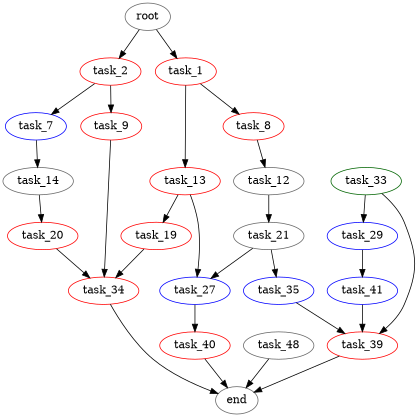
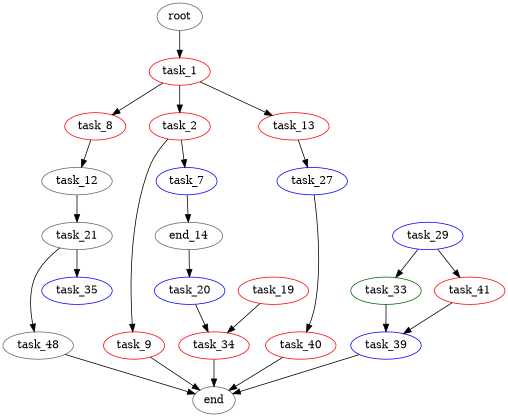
edge "root" -> "task_2": now "task_1" -> "task_2"
node "task_14": label "task_14" -> "end_14"
edge "task_9" -> "task_34": now "task_9" -> "end"
edge "task_13" -> "task_19": removed
edge "task_33" -> "task_29": reversed
node "task_20": color red -> blue
edge "task_21" -> "task_27": now "task_21" -> "task_48"
node "task_41": color blue -> red
edge "task_35" -> "task_39": removed
node "task_39": color red -> blue
